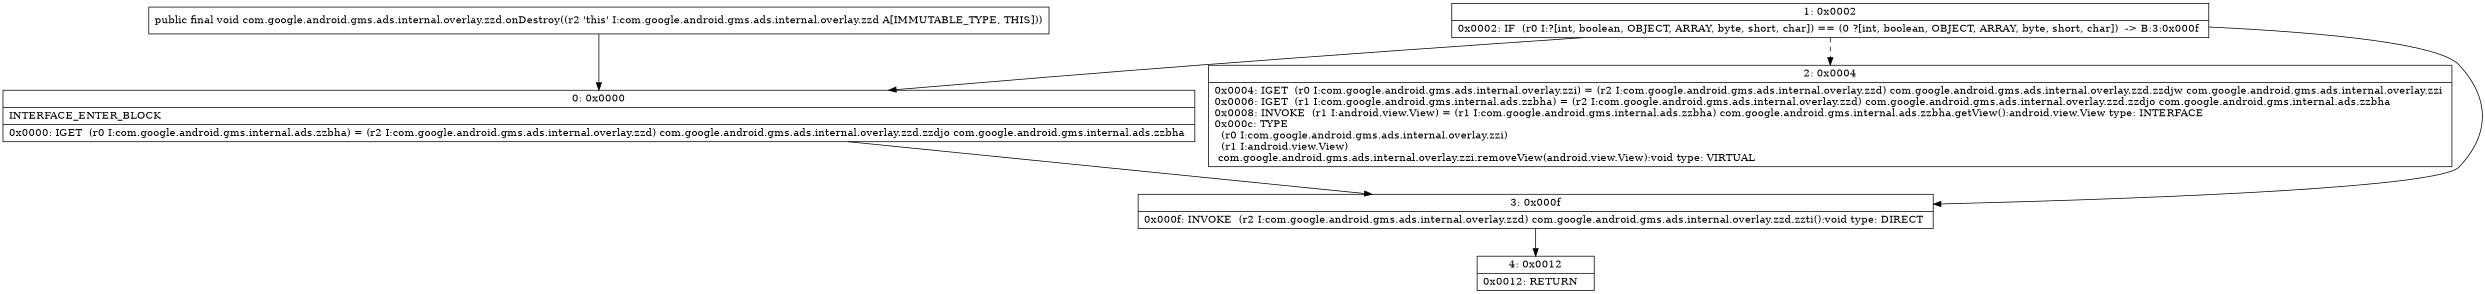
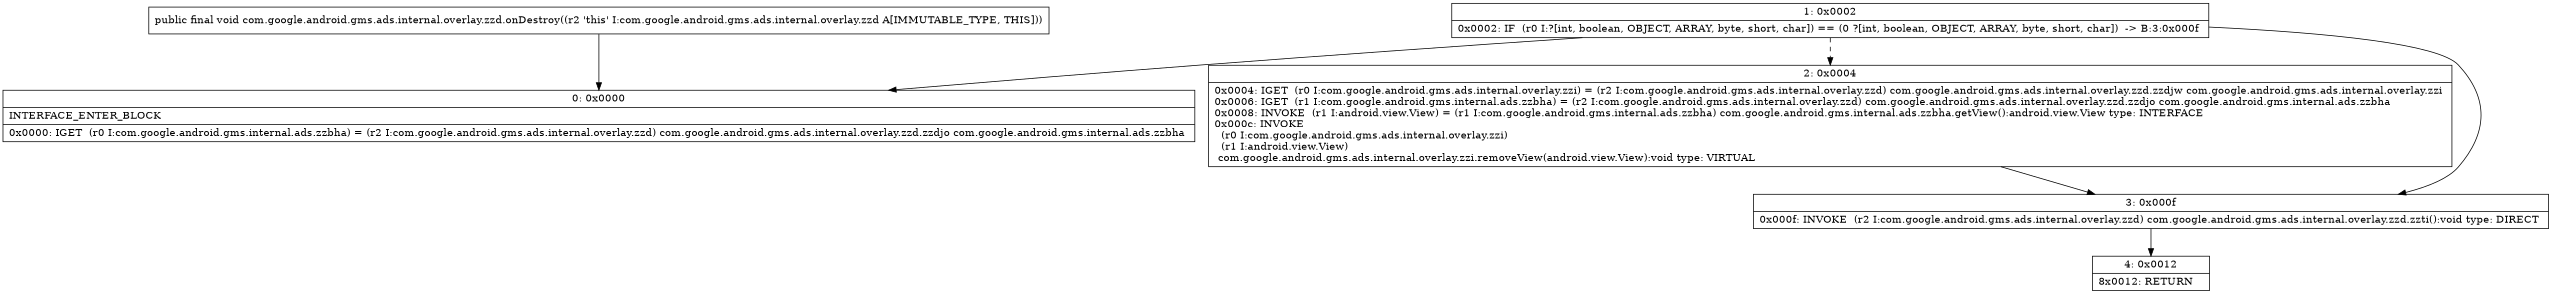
node "2: 0x0004": text "0x000c: TYPE" -> "0x000c: INVOKE"
edge "0: 0x0000" -> "3: 0x000f": now "2: 0x0004" -> "3: 0x000f"
node "4: 0x0012": text "0x0012: RETURN" -> "8x0012: RETURN"
